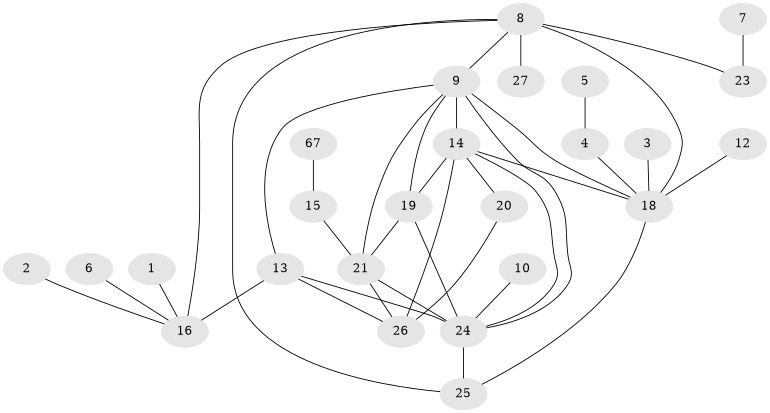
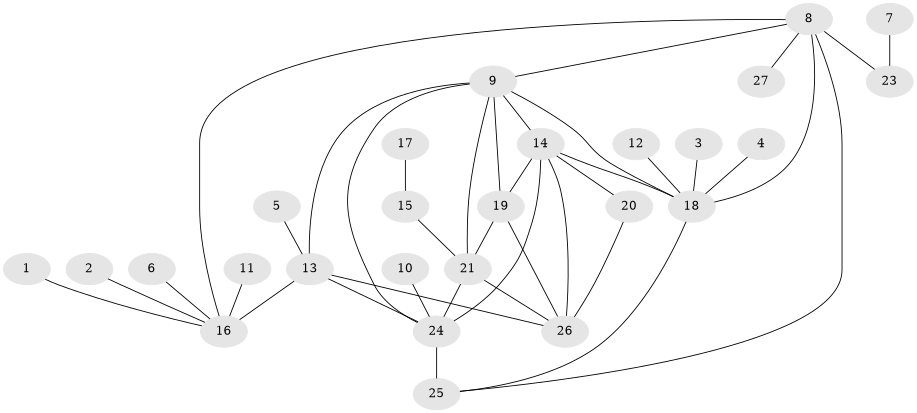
edge "5" -- "4": now "5" -- "13"
node "67": label "67" -> "17"
node "11": added
edge "19" -- "24": now "19" -- "26"
